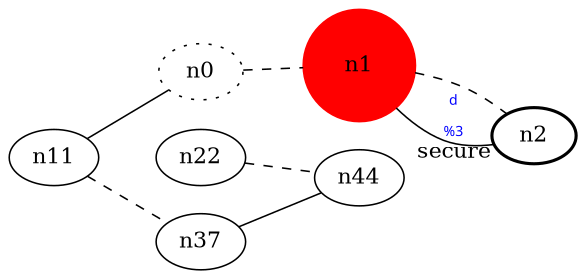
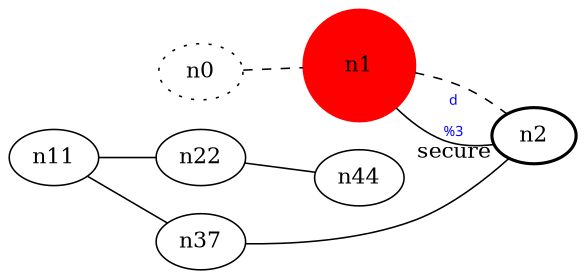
edge "n0" -- "n11": now "n22" -- "n11"
edge "n22" -- "n44": style dashed -> solid
edge "n11" -- "n37": style dashed -> solid
edge "n44" -- "n37": now "n2 secure" -- "n37"
